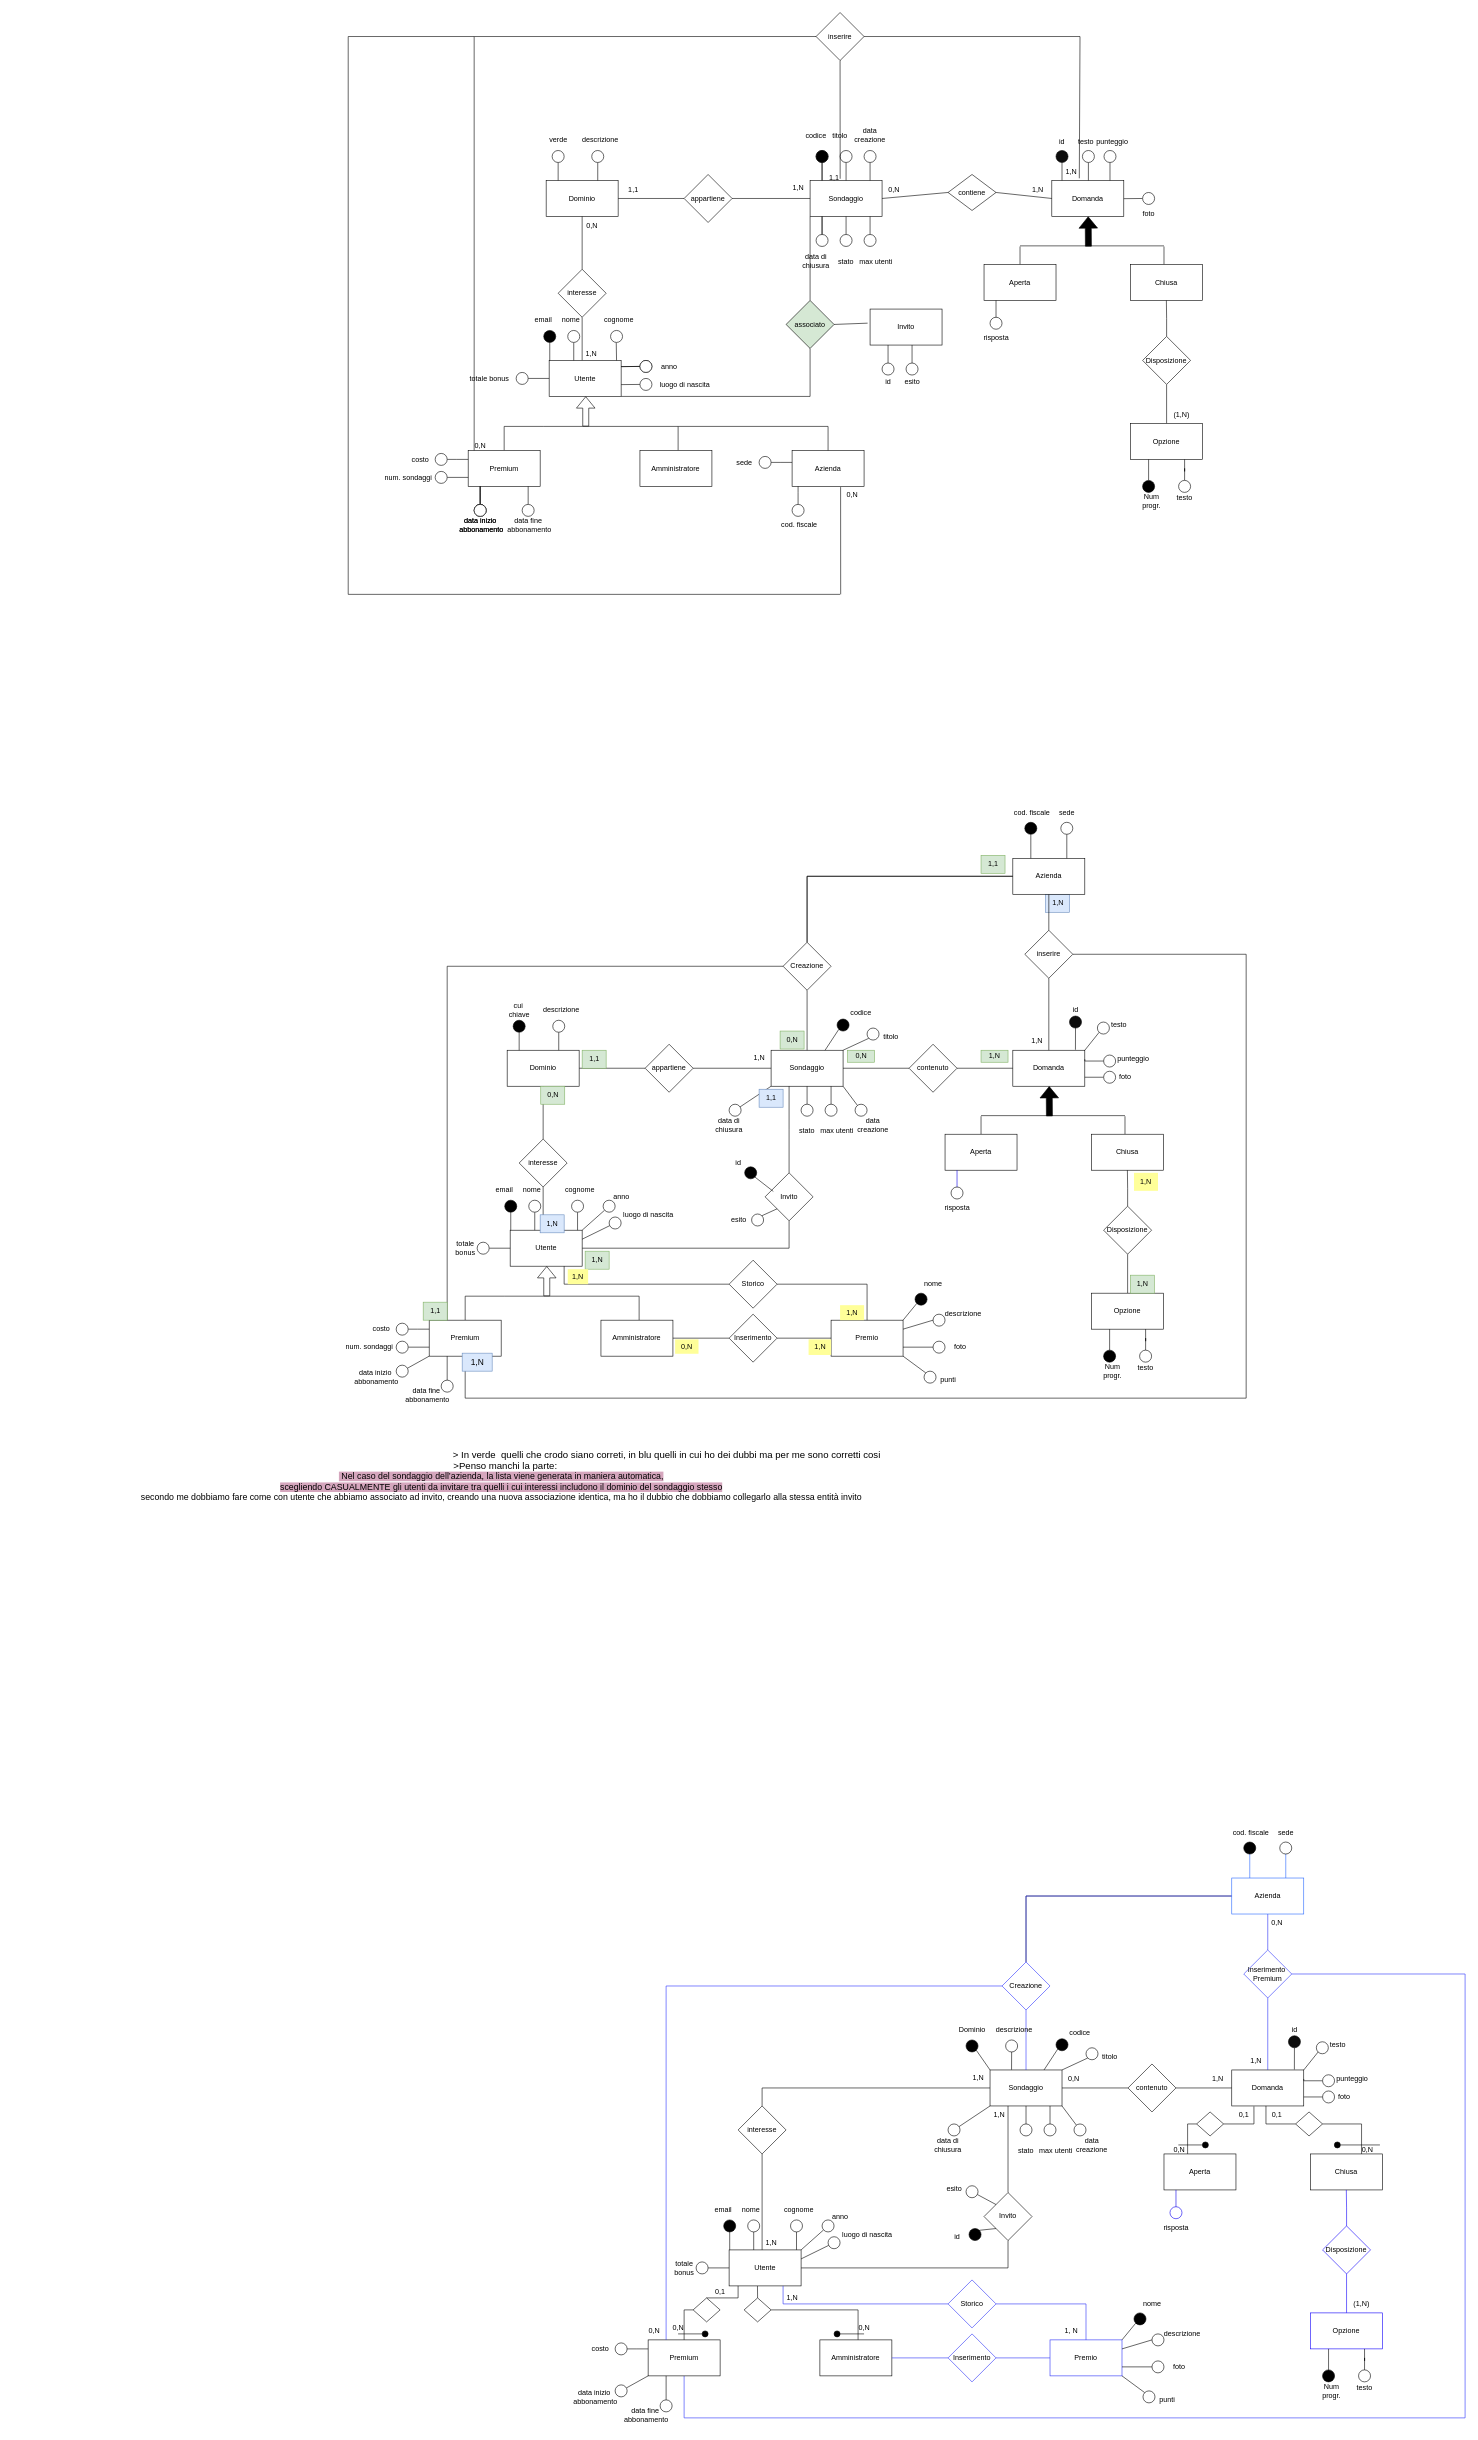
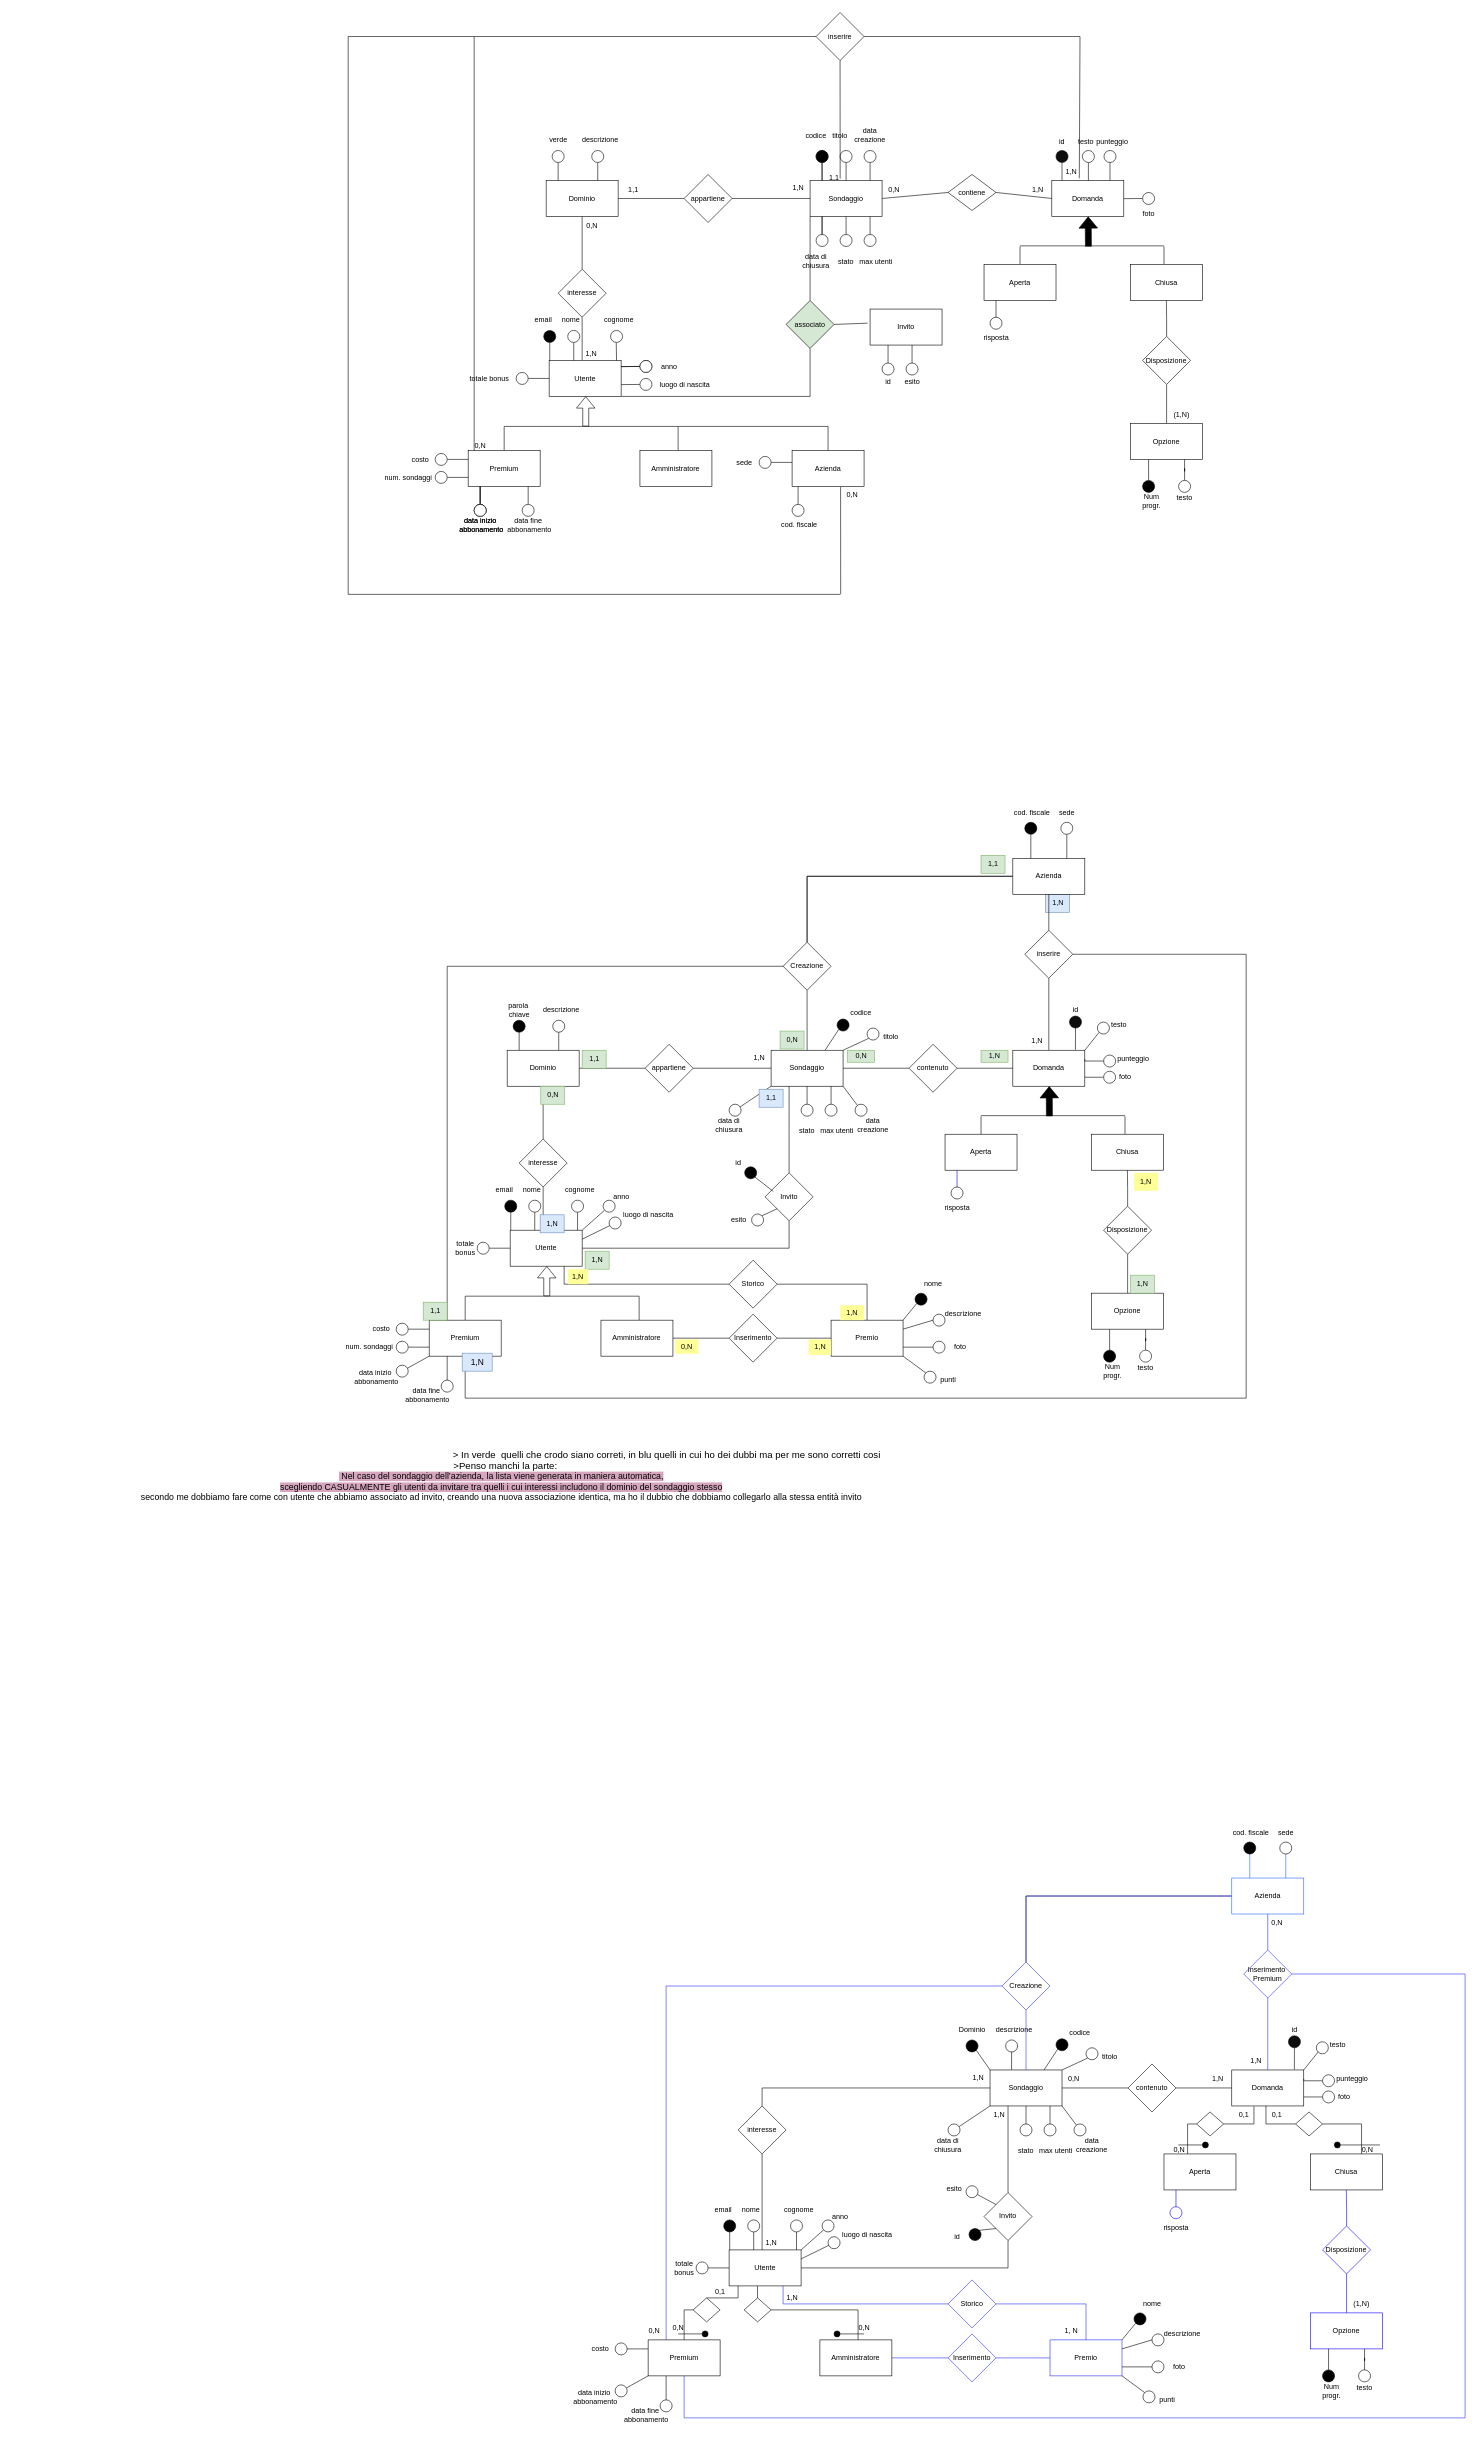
node "cui chiave": label "cui chiave" -> "parola chiave"
